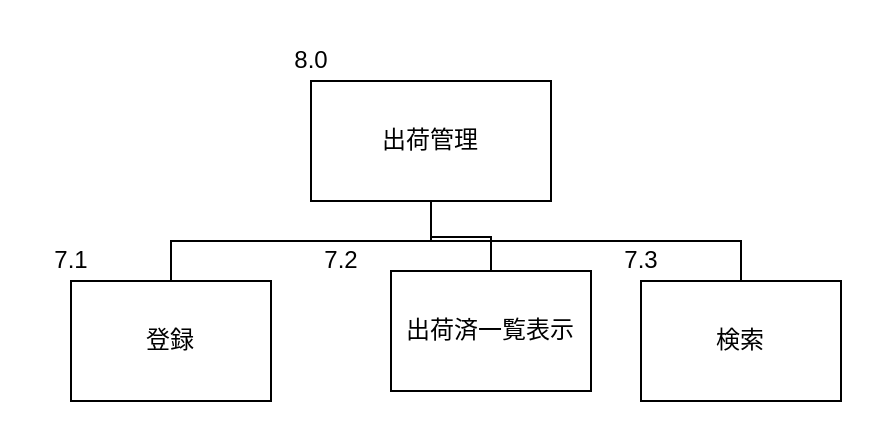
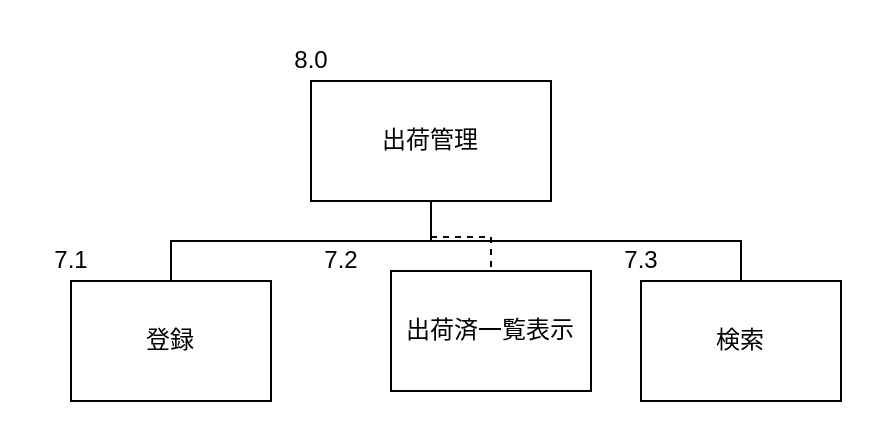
edge "出荷管理" -- "出荷済一覧表示": style solid -> dashed
